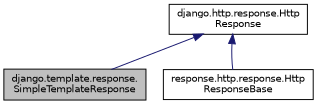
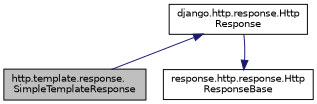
edge "response.http.response.Http ResponseBase" -> "django.http.response.Http Response": reversed
node "django.template.response. SimpleTemplateResponse": label "django.template.response. SimpleTemplateResponse" -> "http.template.response. SimpleTemplateResponse"
